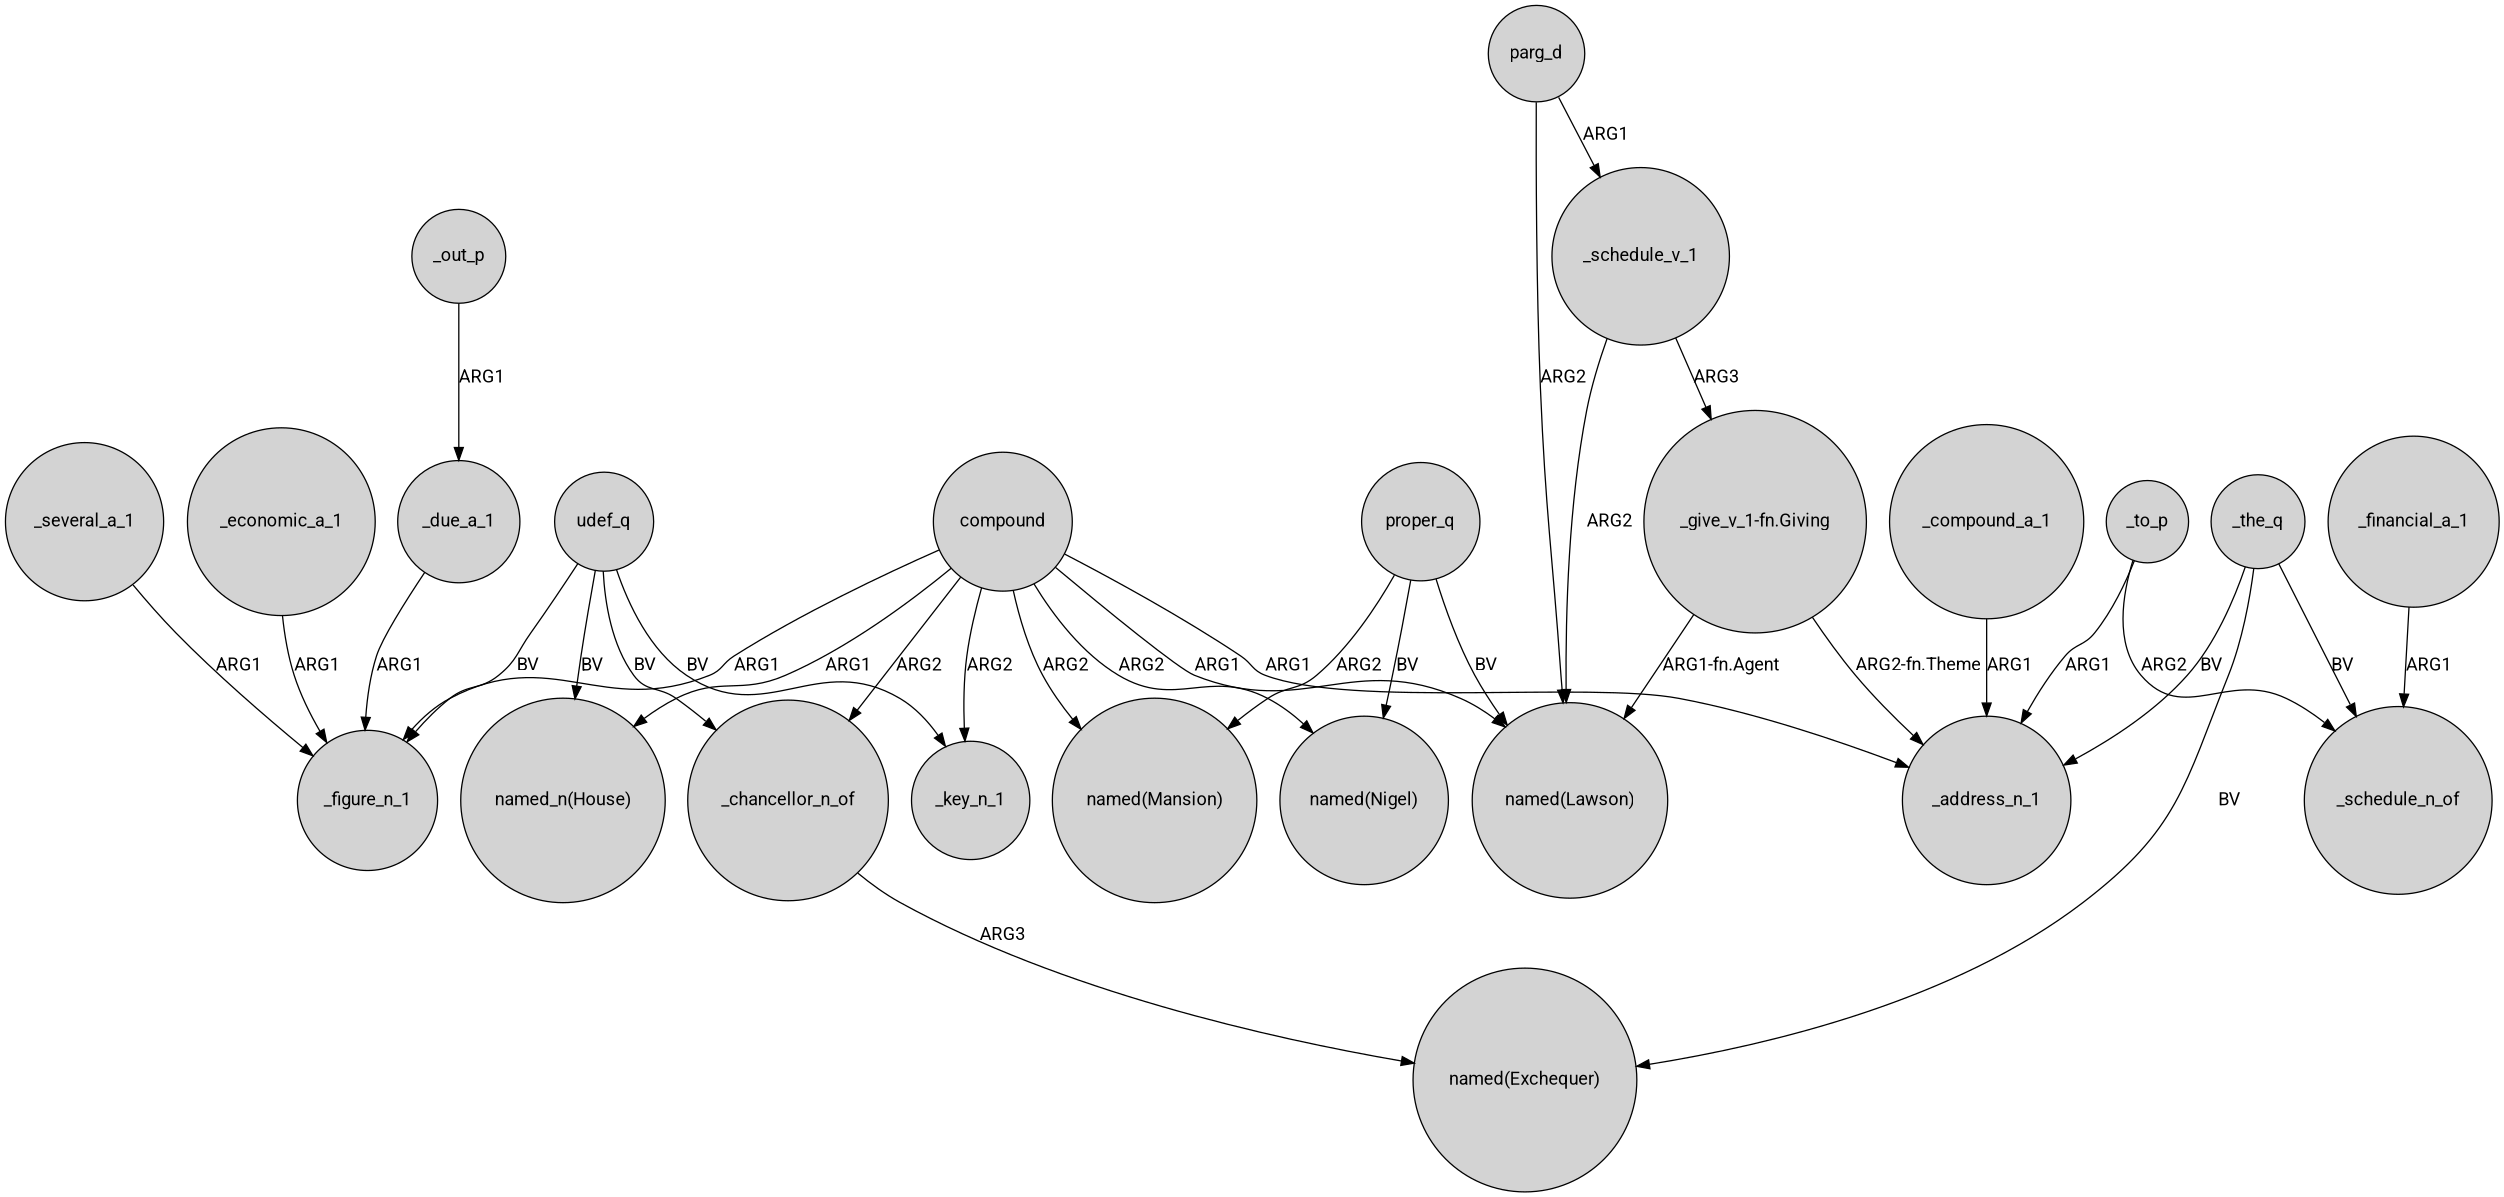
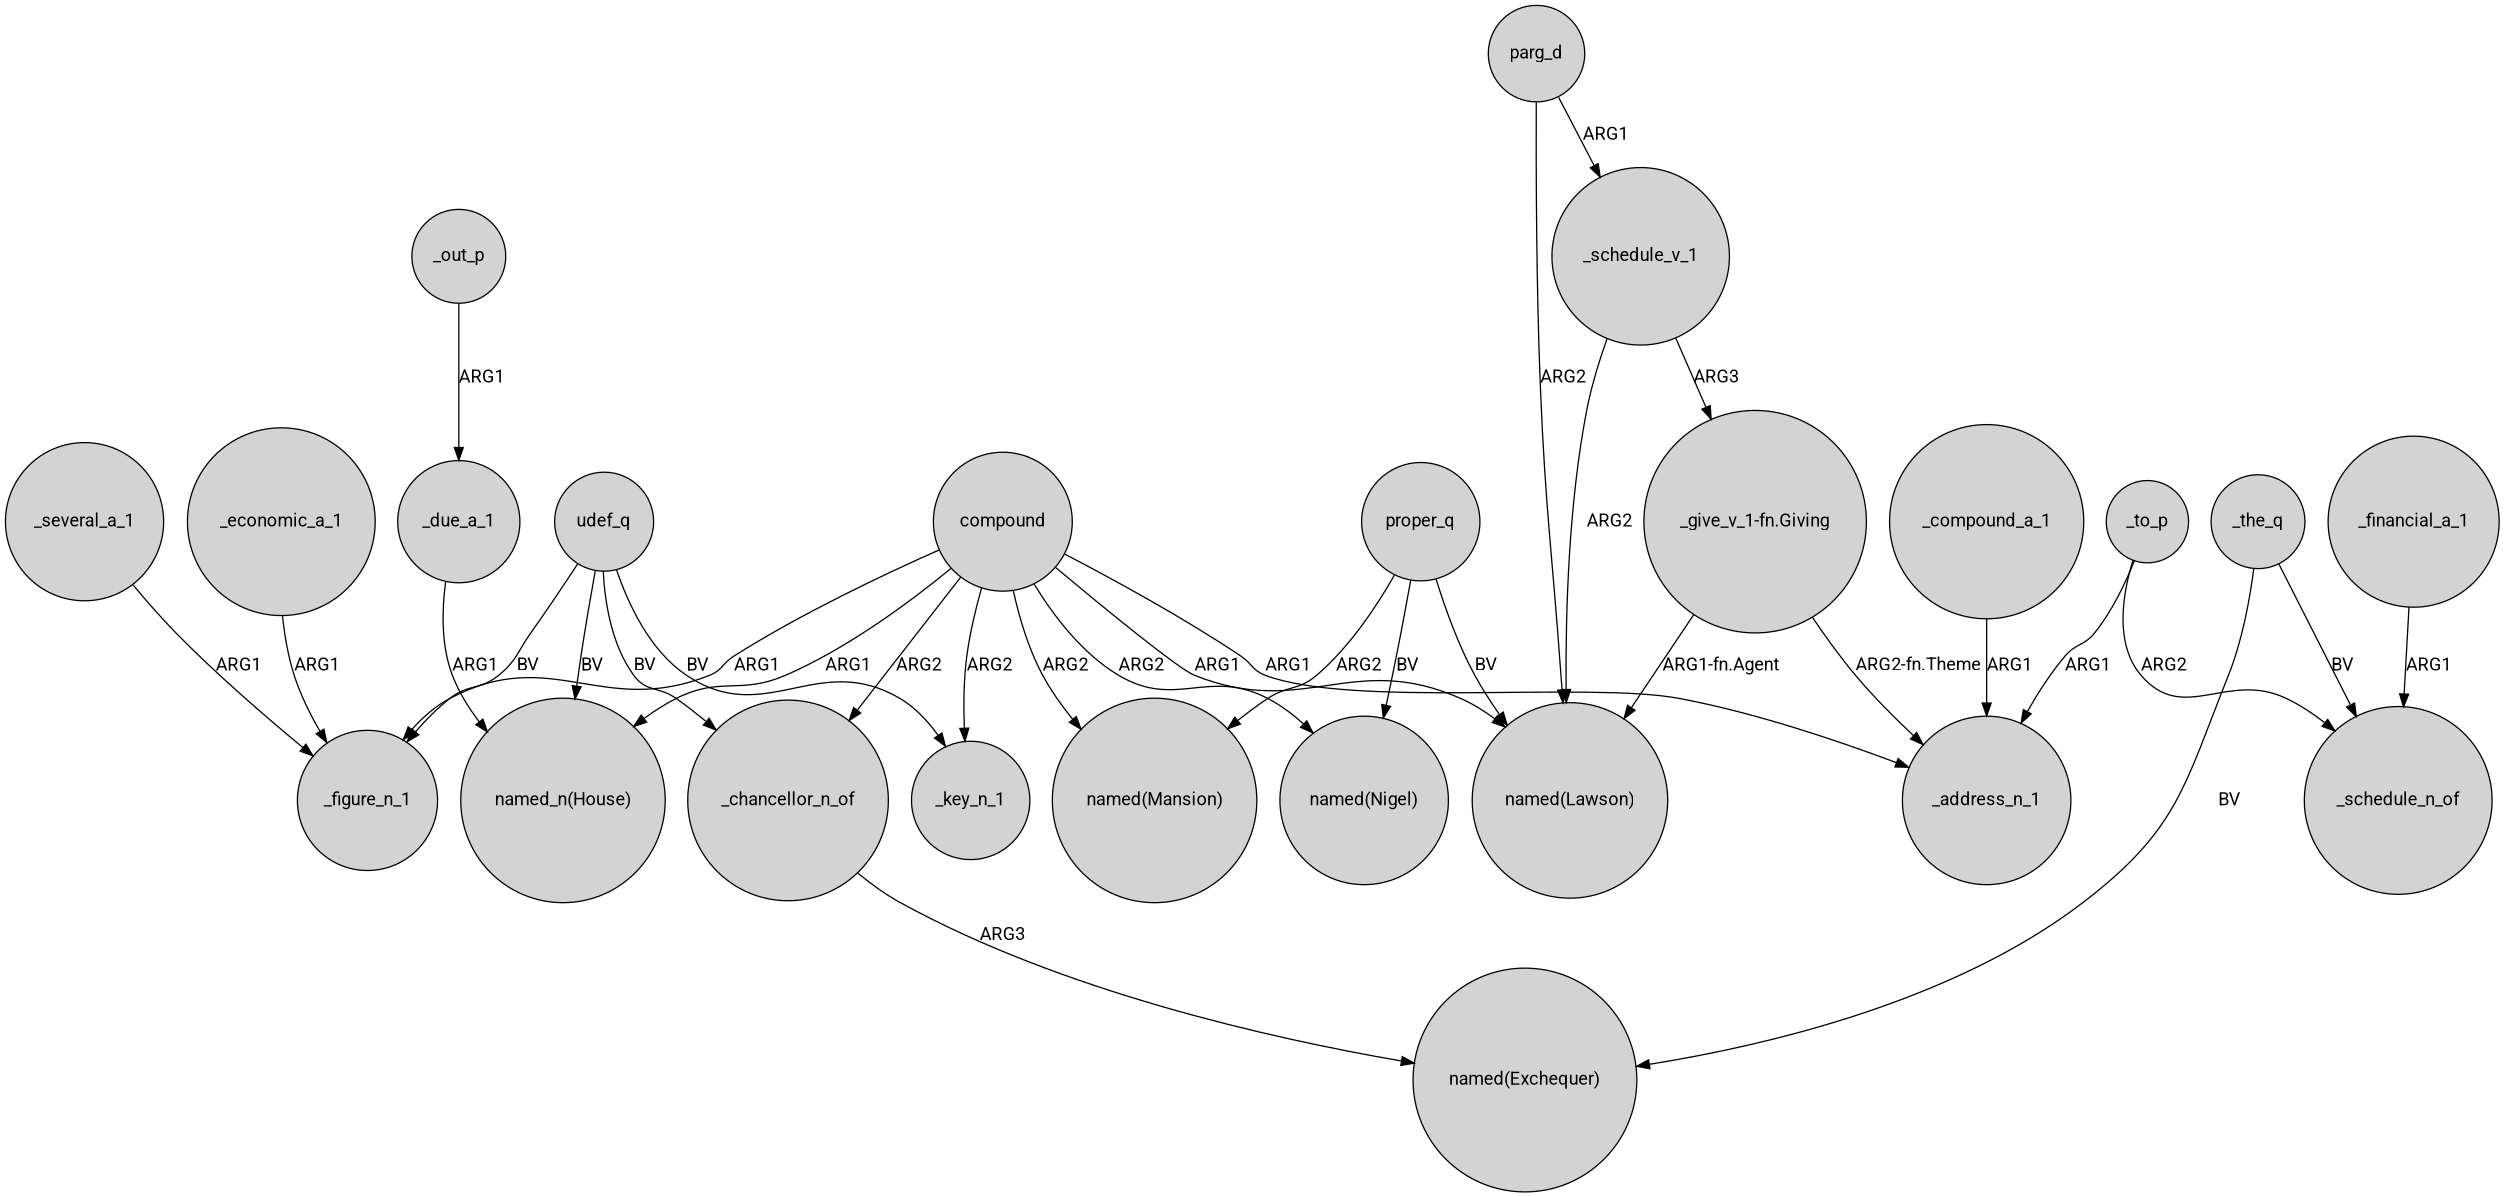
edge "_due_a_1" -> "_figure_n_1": now "_due_a_1" -> "named_n(House)"
edge "_the_q" -> "_address_n_1": removed, label "BV"
